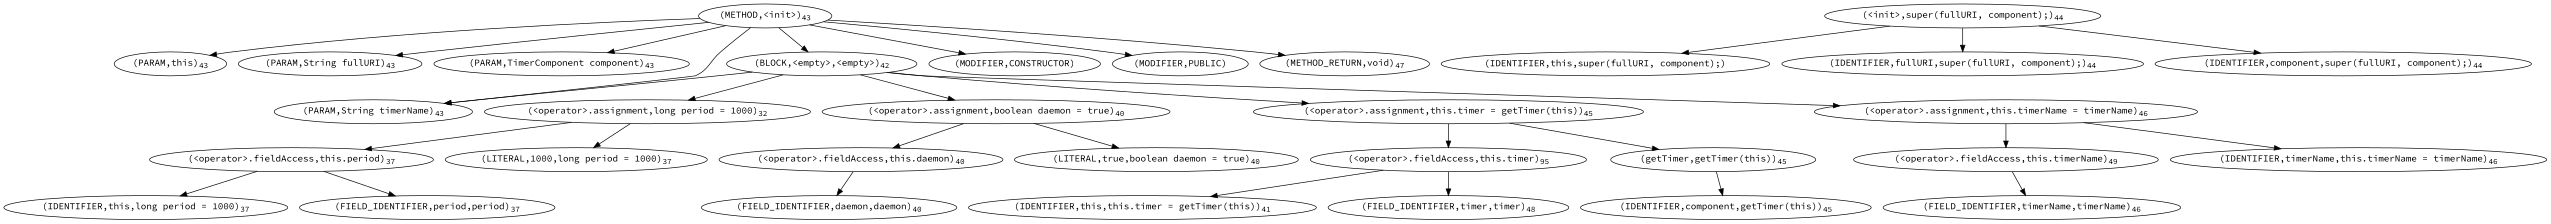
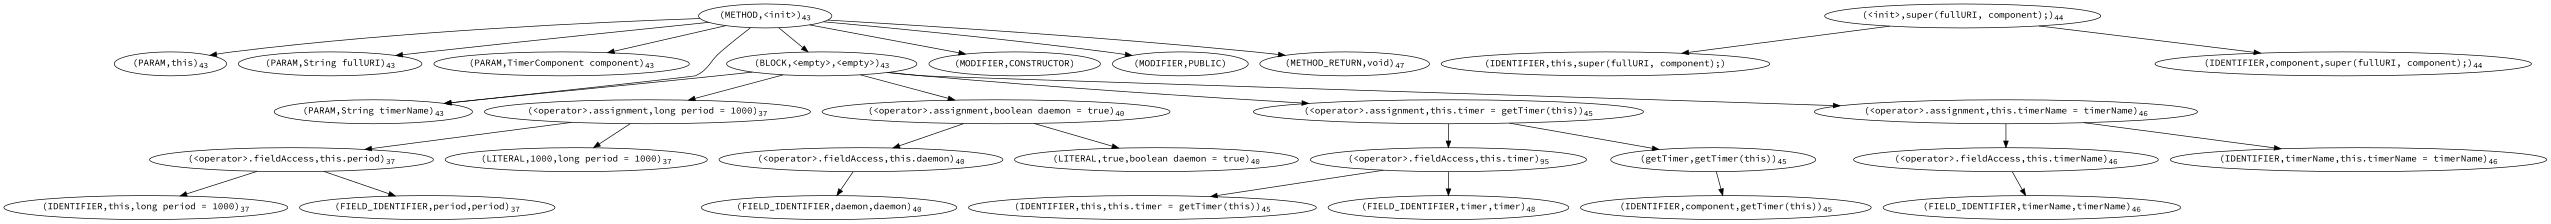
node "(BLOCK,<empty>,<empty>)": text "42" -> "43"
node "(IDENTIFIER,fullURI,super(fullURI, component);)": removed
node "(<operator>.assignment,long period = 1000)": text "32" -> "37"
node "(<operator>.fieldAccess,this.timerName)": text "49" -> "46"
node "(IDENTIFIER,this,this.timer = getTimer(this))": text "41" -> "45"
